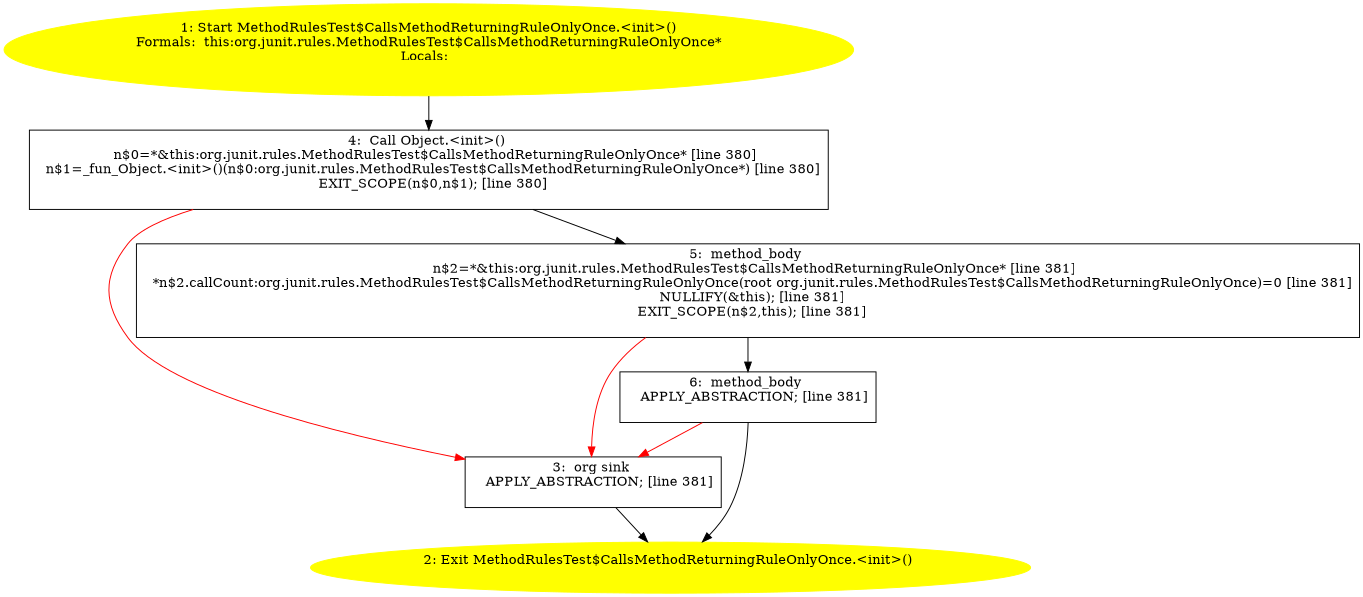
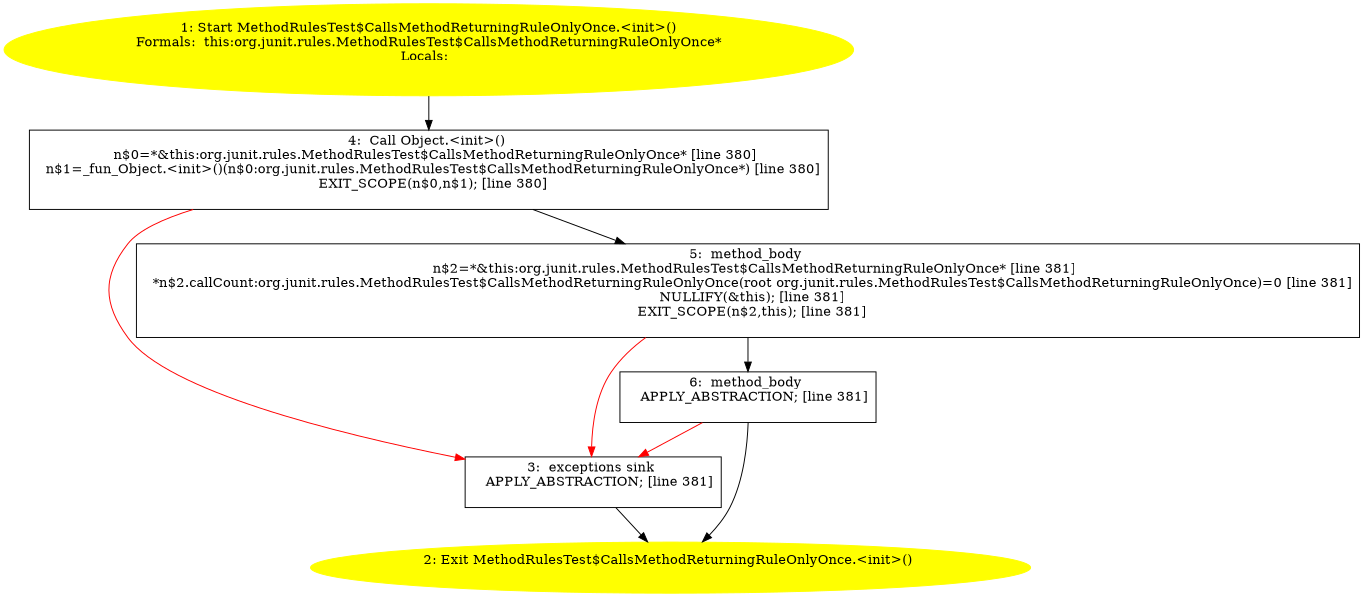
node "3:  org sink APPLY_ABSTRACTION; [line 381]": label "3:  org sink APPLY_ABSTRACTION; [line 381]" -> "3:  exceptions sink APPLY_ABSTRACTION; [line 381]"
